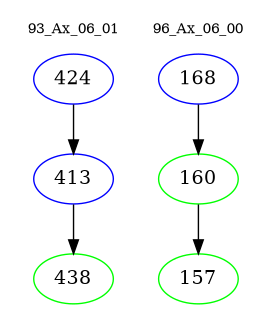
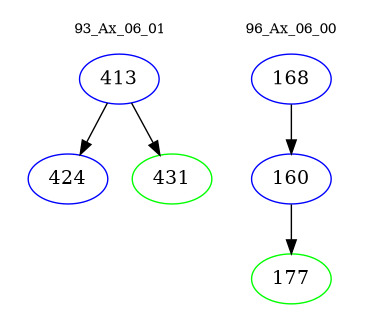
edge "424" -> "413": reversed
node "160": color green -> blue
node "438": label "438" -> "431"
node "157": label "157" -> "177"
